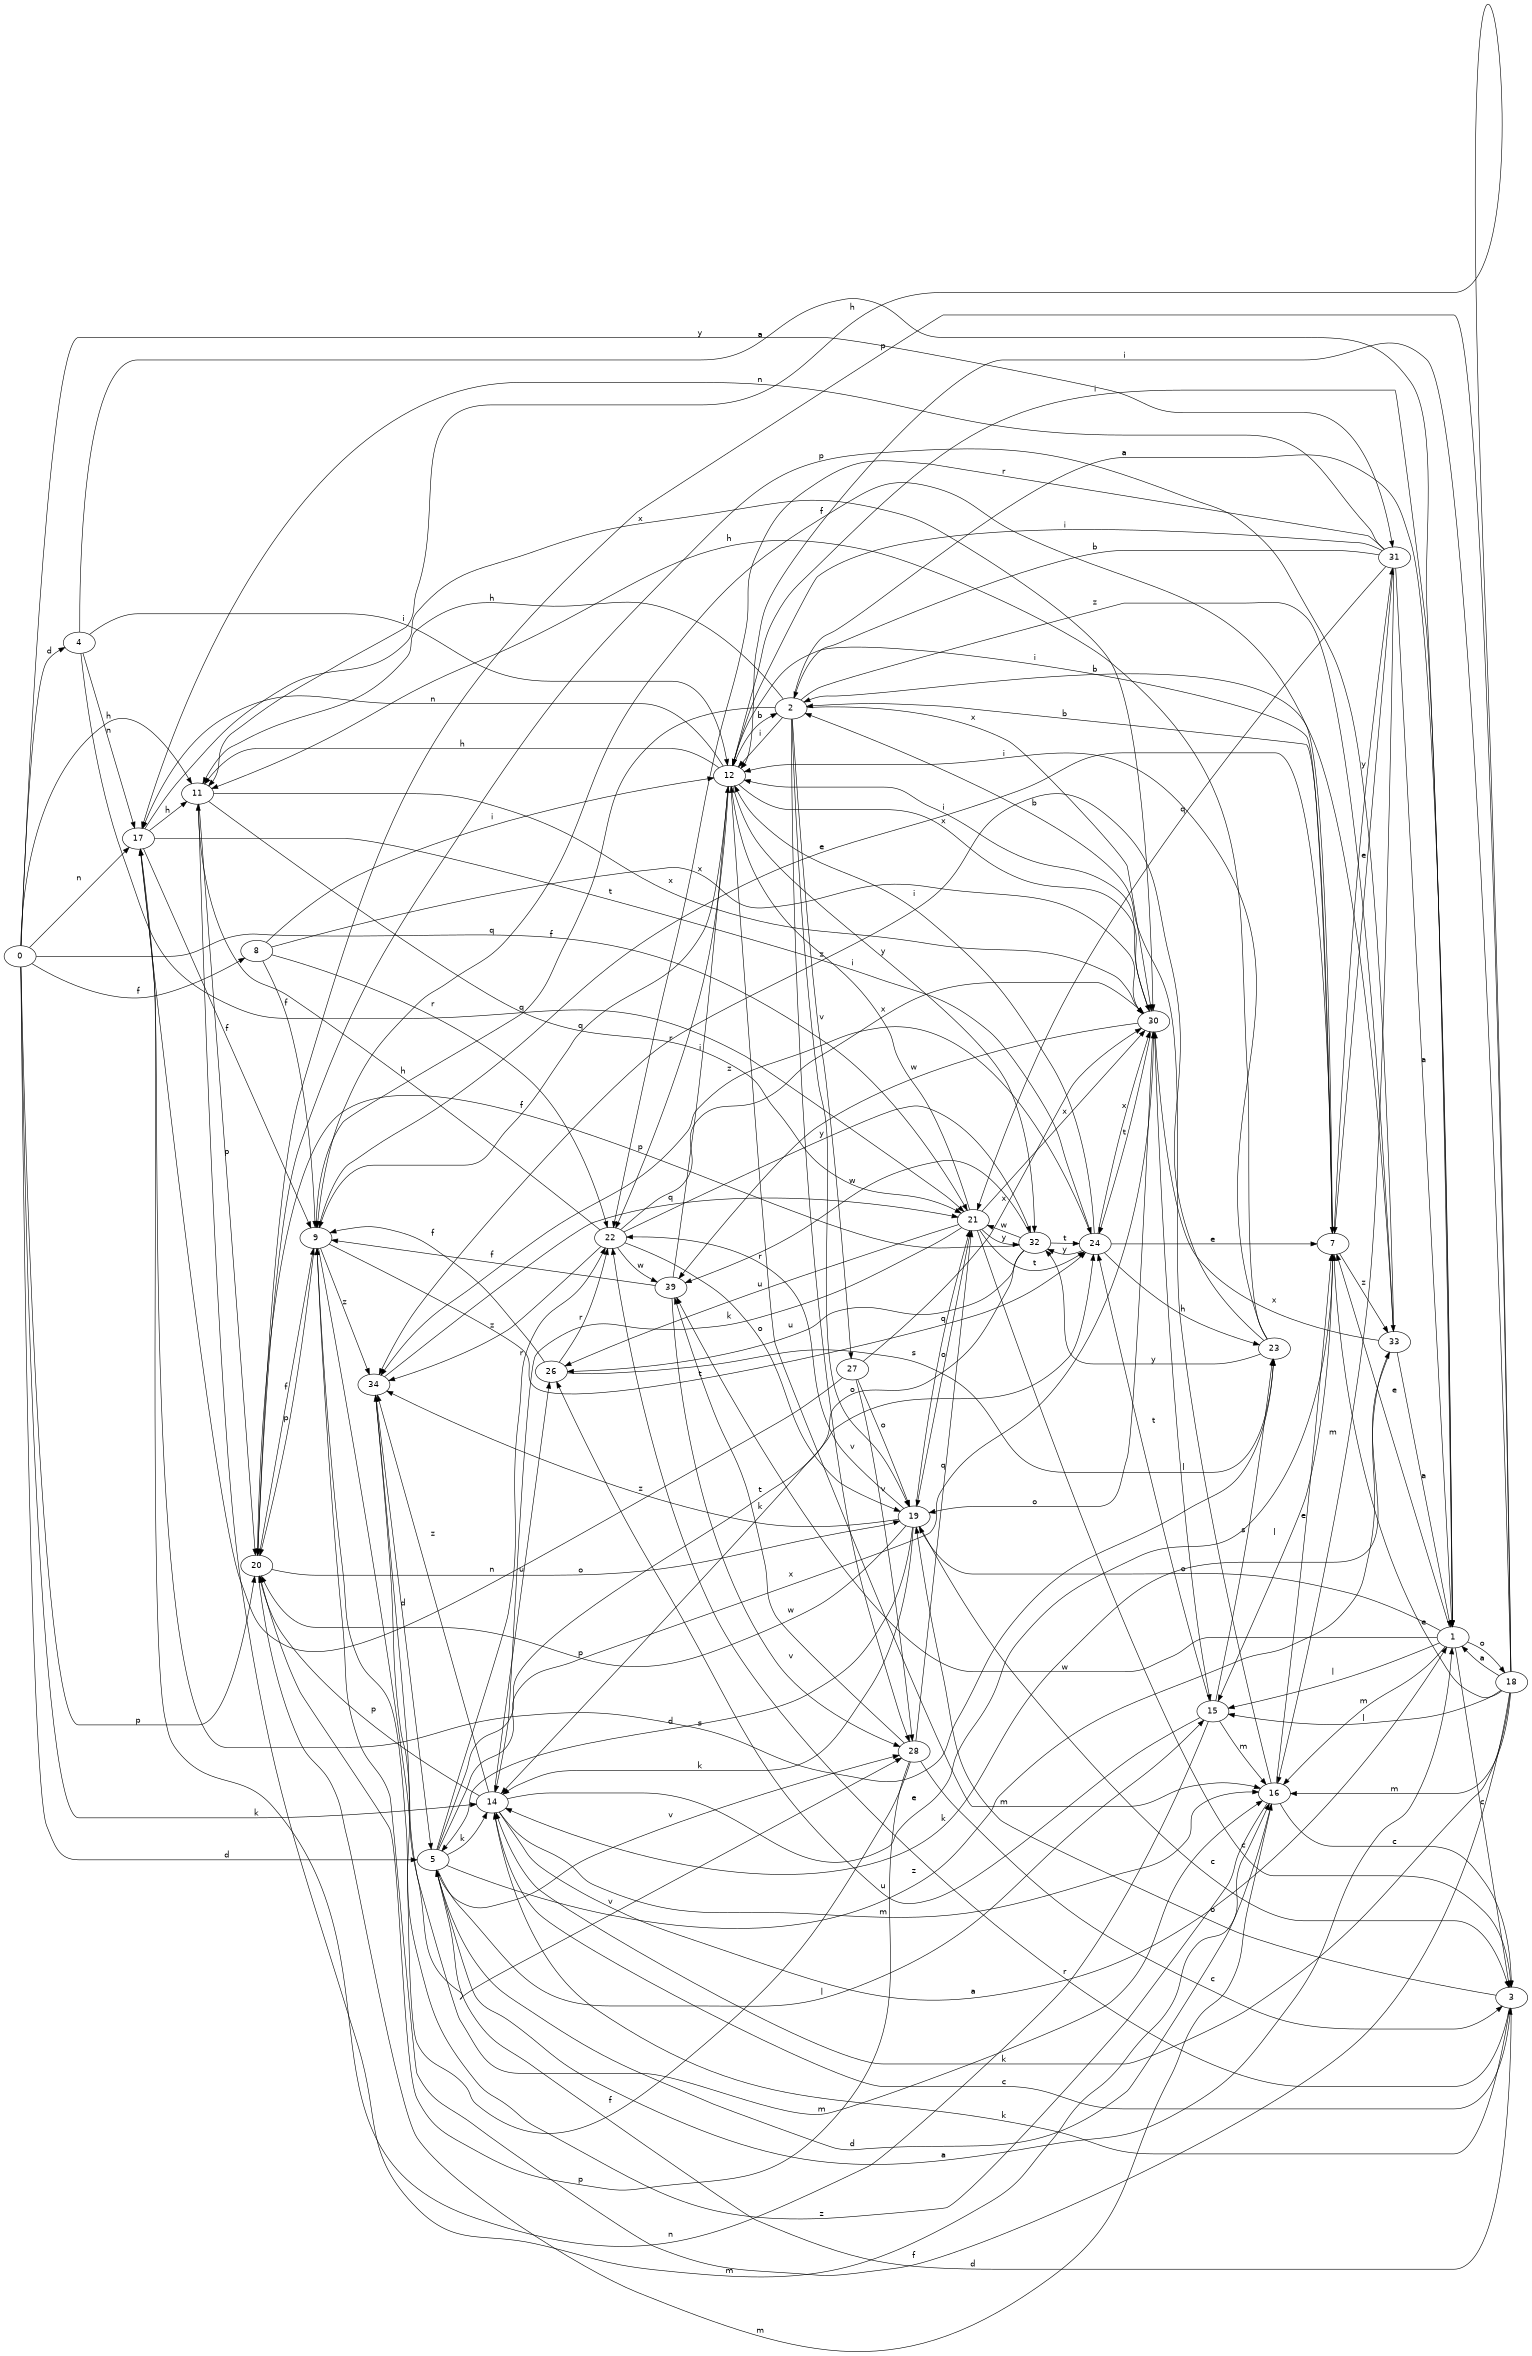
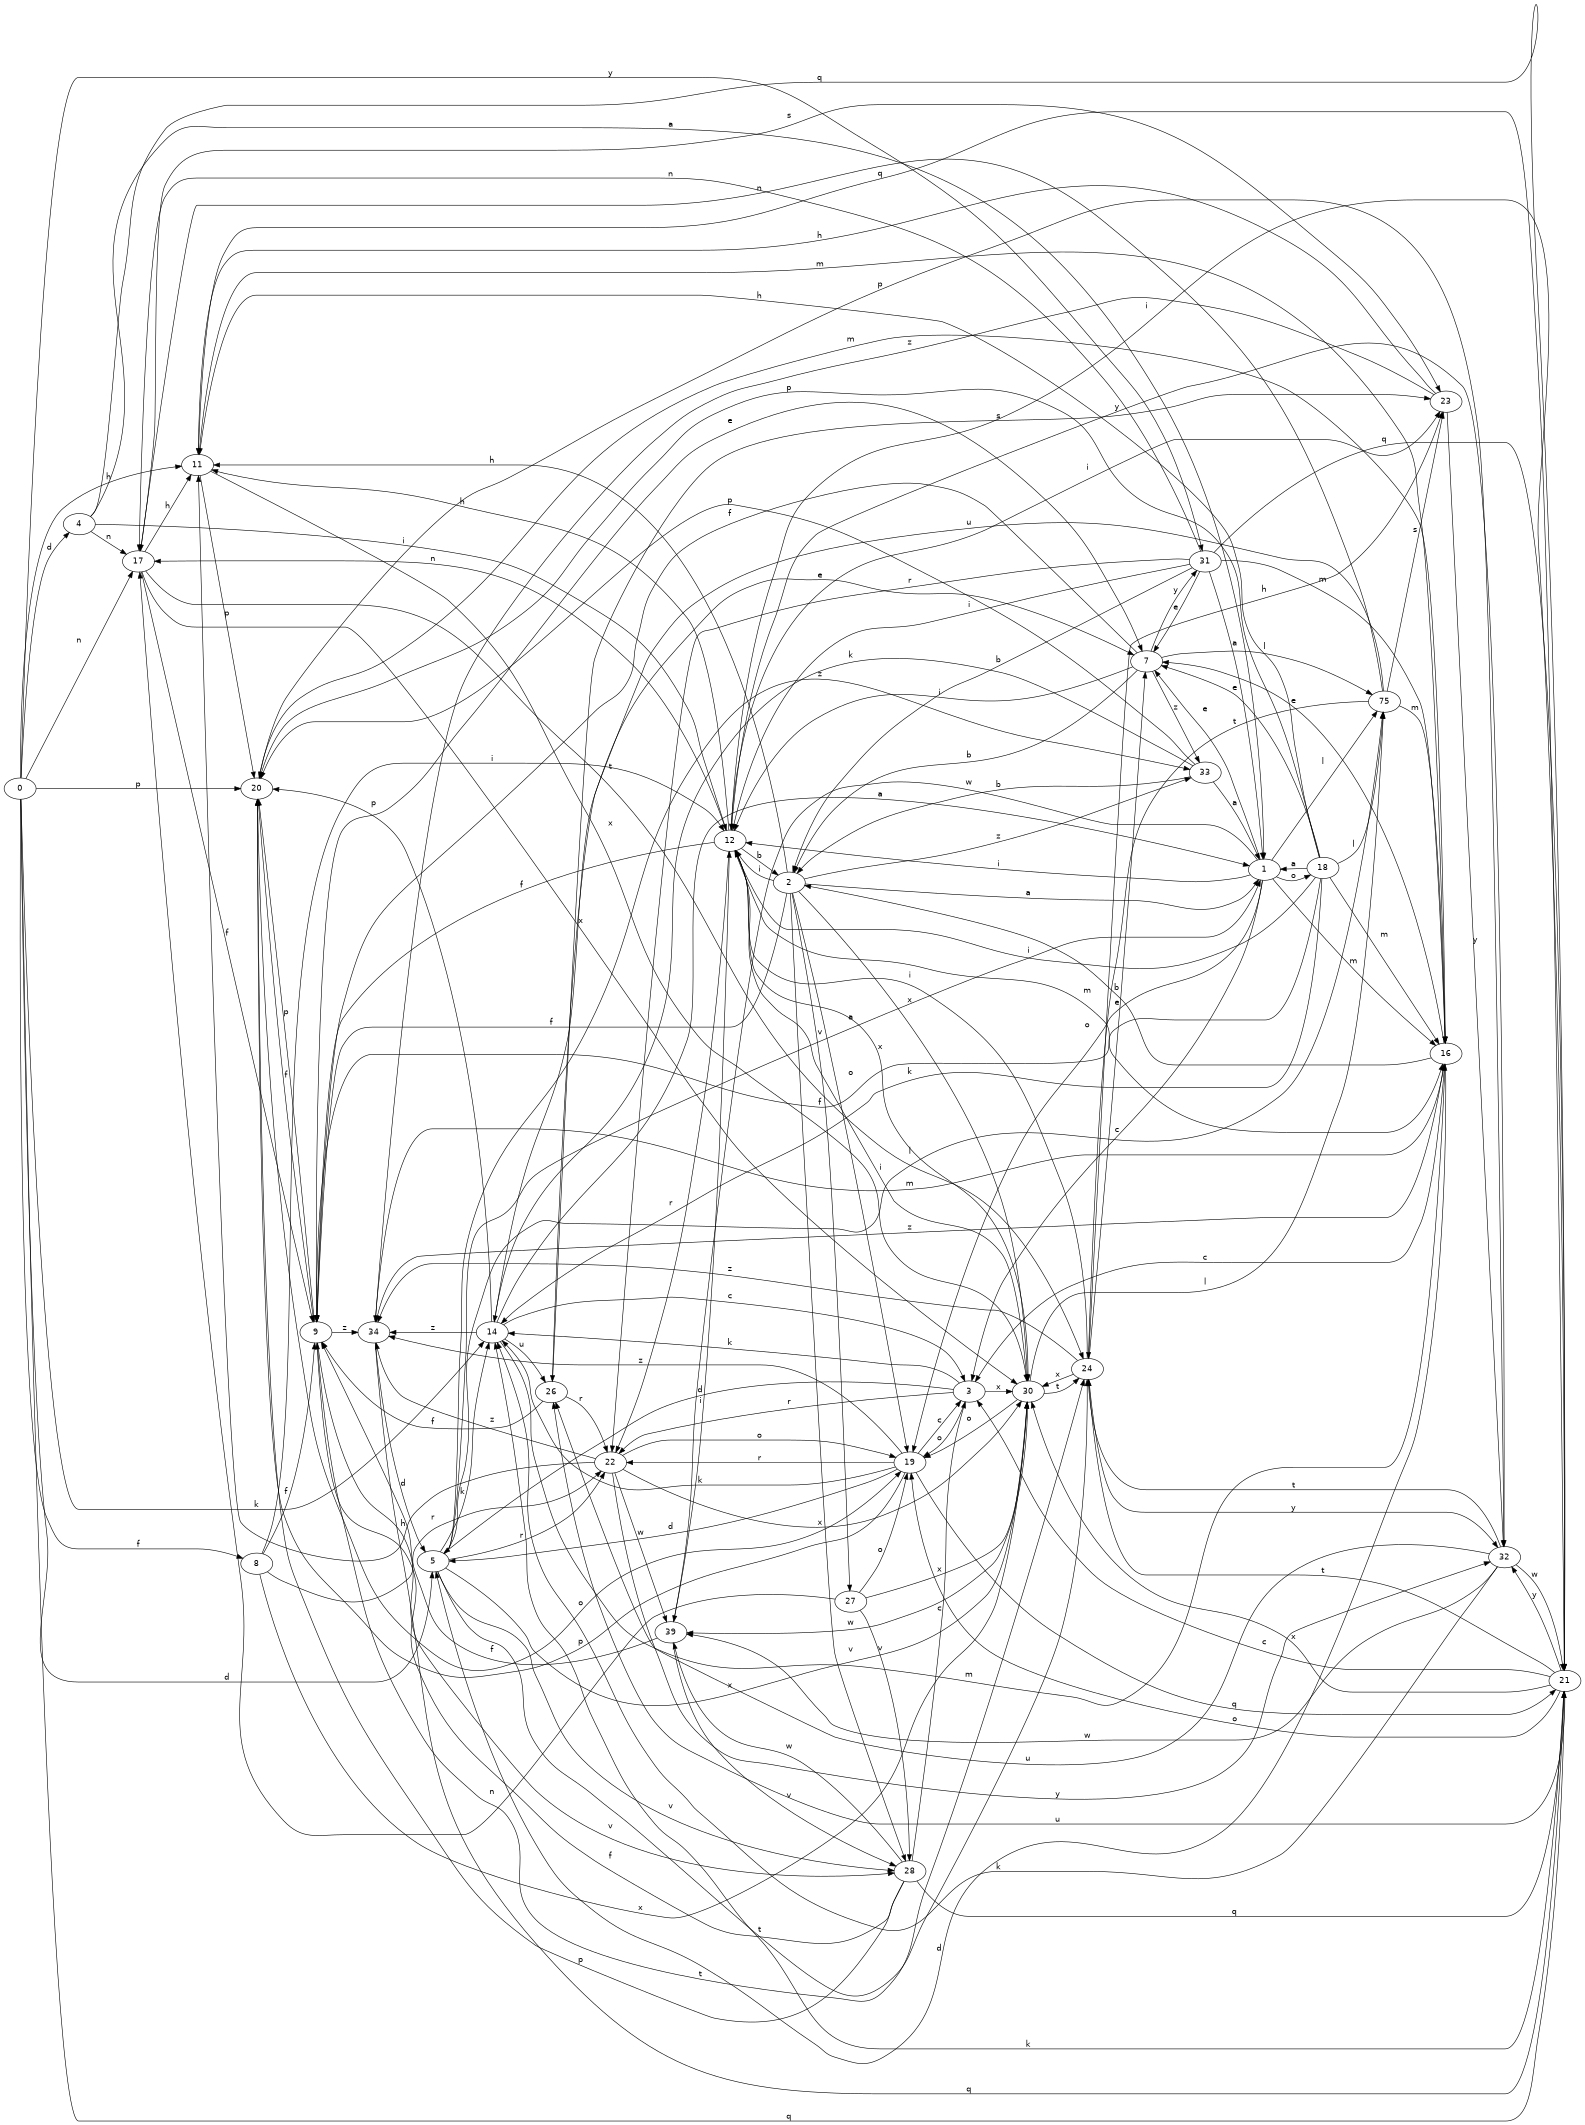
edge "23" -> "12": reversed
edge "33" -> "30": now "3" -> "30"
node "15": label "15" -> "75"
